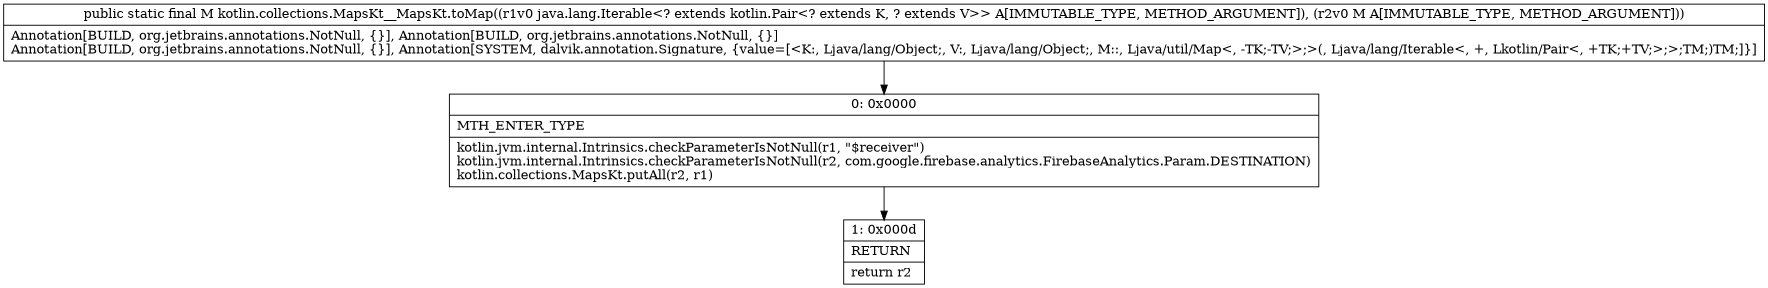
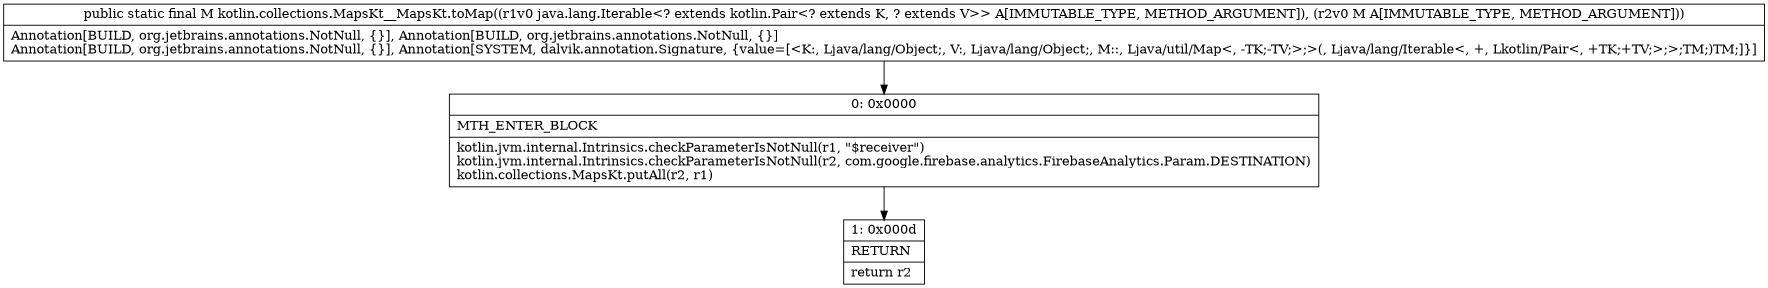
node "0: 0x0000": text "MTH_ENTER_TYPE" -> "MTH_ENTER_BLOCK"
